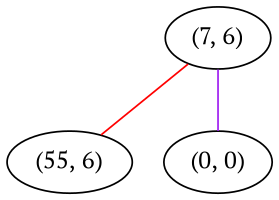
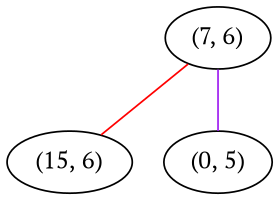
node "(55, 6)": label "(55, 6)" -> "(15, 6)"
node "(0, 0)": label "(0, 0)" -> "(0, 5)"
